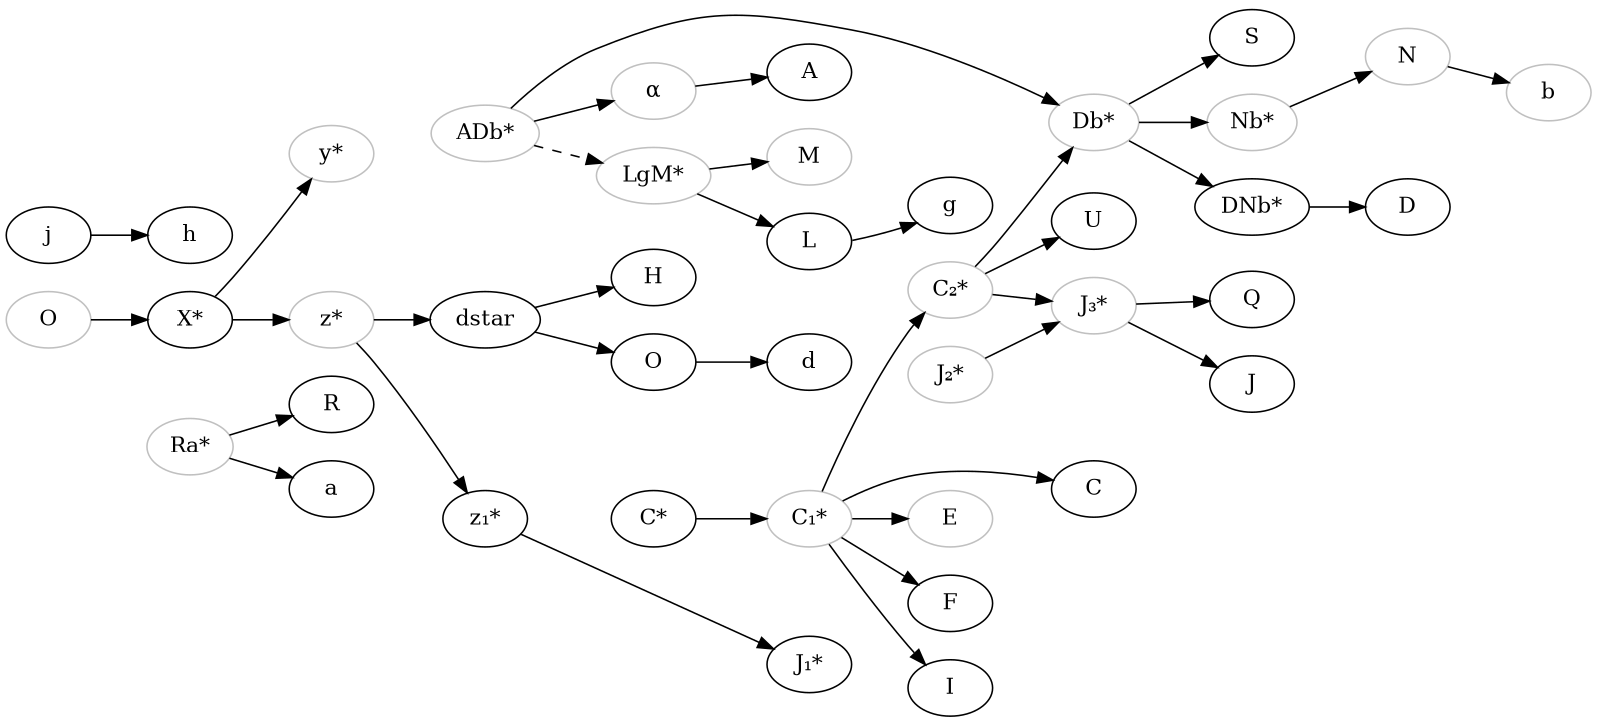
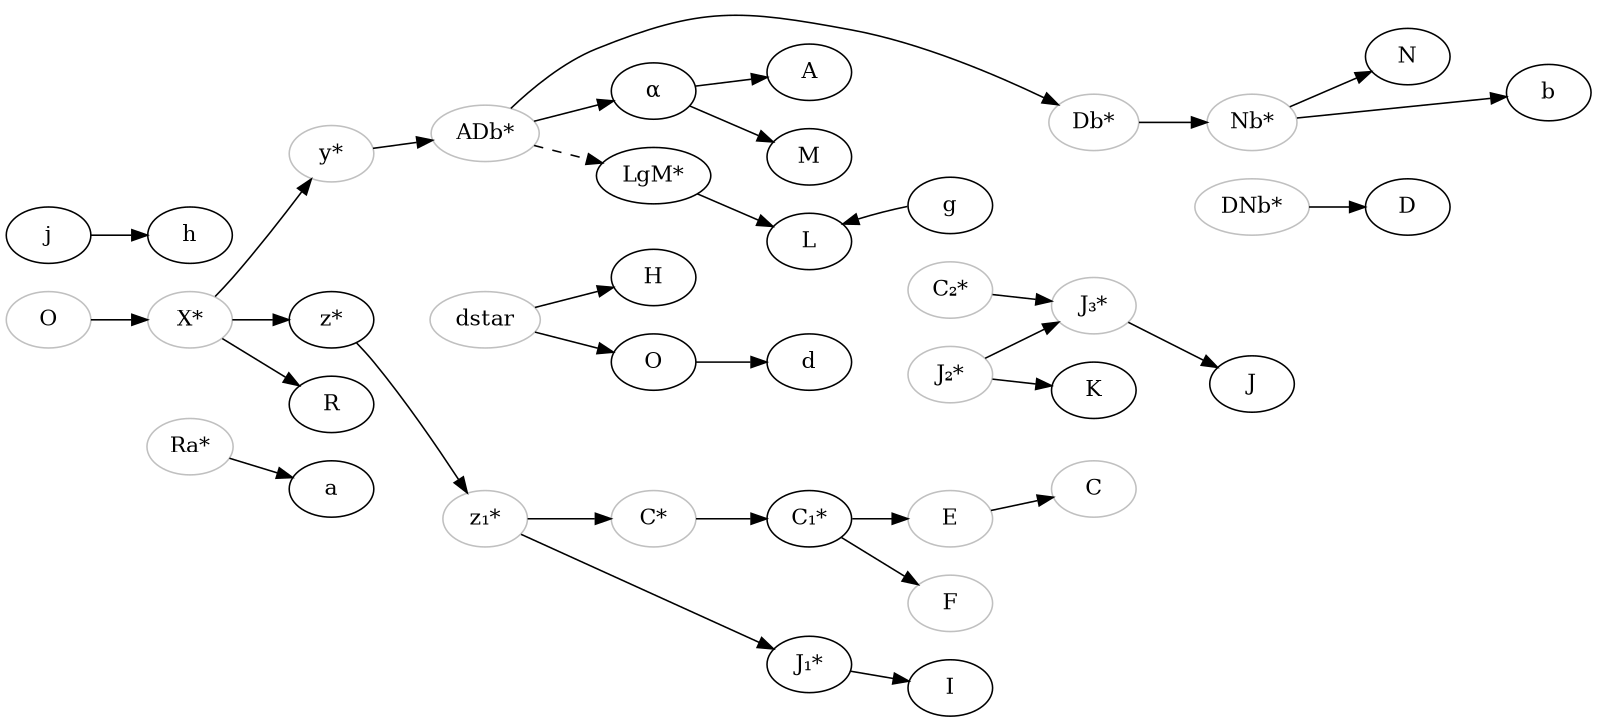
node "S": removed
node "N": color grey -> black
edge "N" -> "b": now "Nb*" -> "b"
node "α": color grey -> black
node "b": color grey -> black
edge "y*" -> "ADb*": added
node "M": color grey -> black
edge "Db*" -> "DNb*": removed
edge "LgM*" -> "M": now "α" -> "M"
node "LgM*": color grey -> black
node "DNb*": color black -> grey
edge "C₂*" -> "Db*": removed
node "U": removed
edge "L" -> "g": reversed
node "Q": removed
node "X*": color black -> grey
node "z*": color grey -> black
edge "z*" -> "dstar": removed
node "dstar": color black -> grey
node "K": added
edge "C₁*" -> "C₂*": removed
edge "Ra*" -> "R": now "X*" -> "R"
edge "C₁*" -> "C": now "E" -> "C"
node "C": color black -> grey
node "z₁*": color black -> grey
edge "z₁*" -> "C*": added
node "C*": color black -> grey
node "C₁*": color grey -> black
edge "C₁*" -> "I": now "J₁*" -> "I"
node "F": color black -> grey
